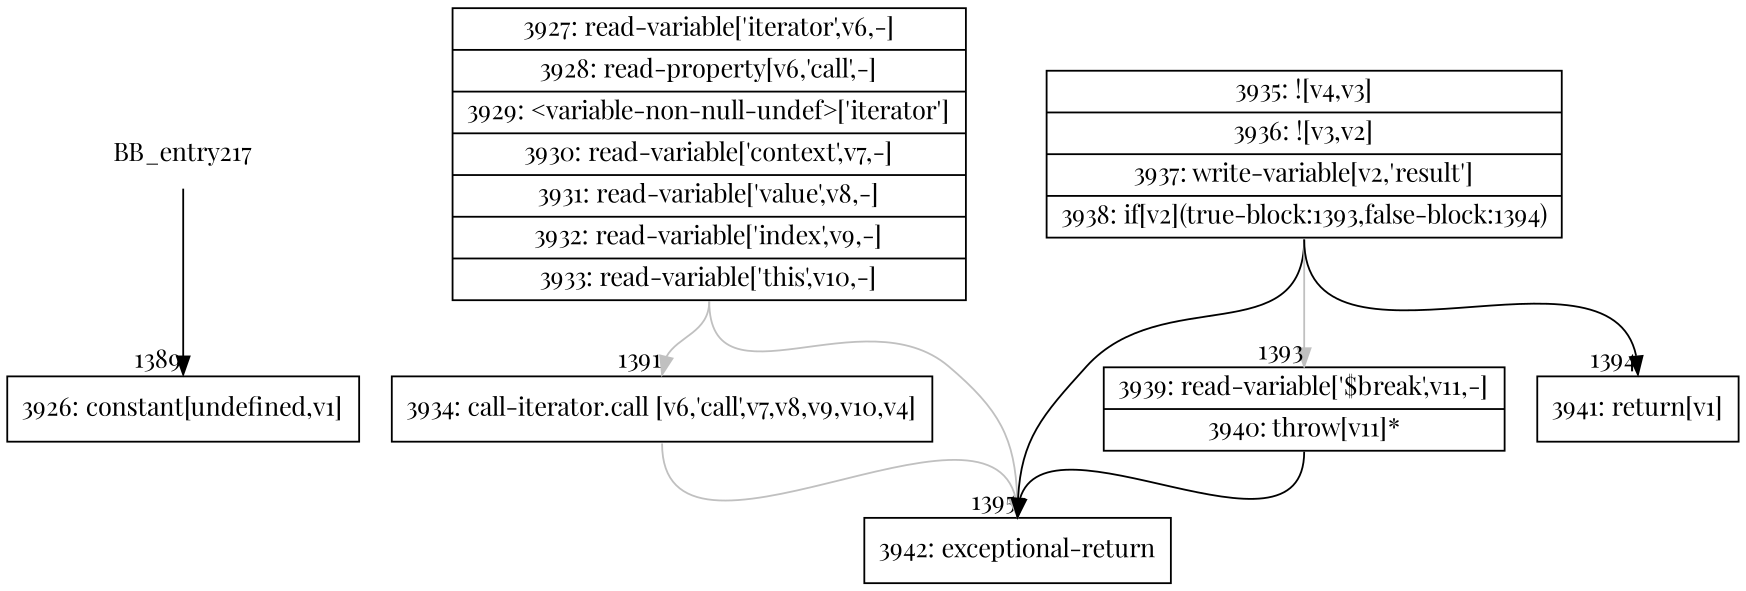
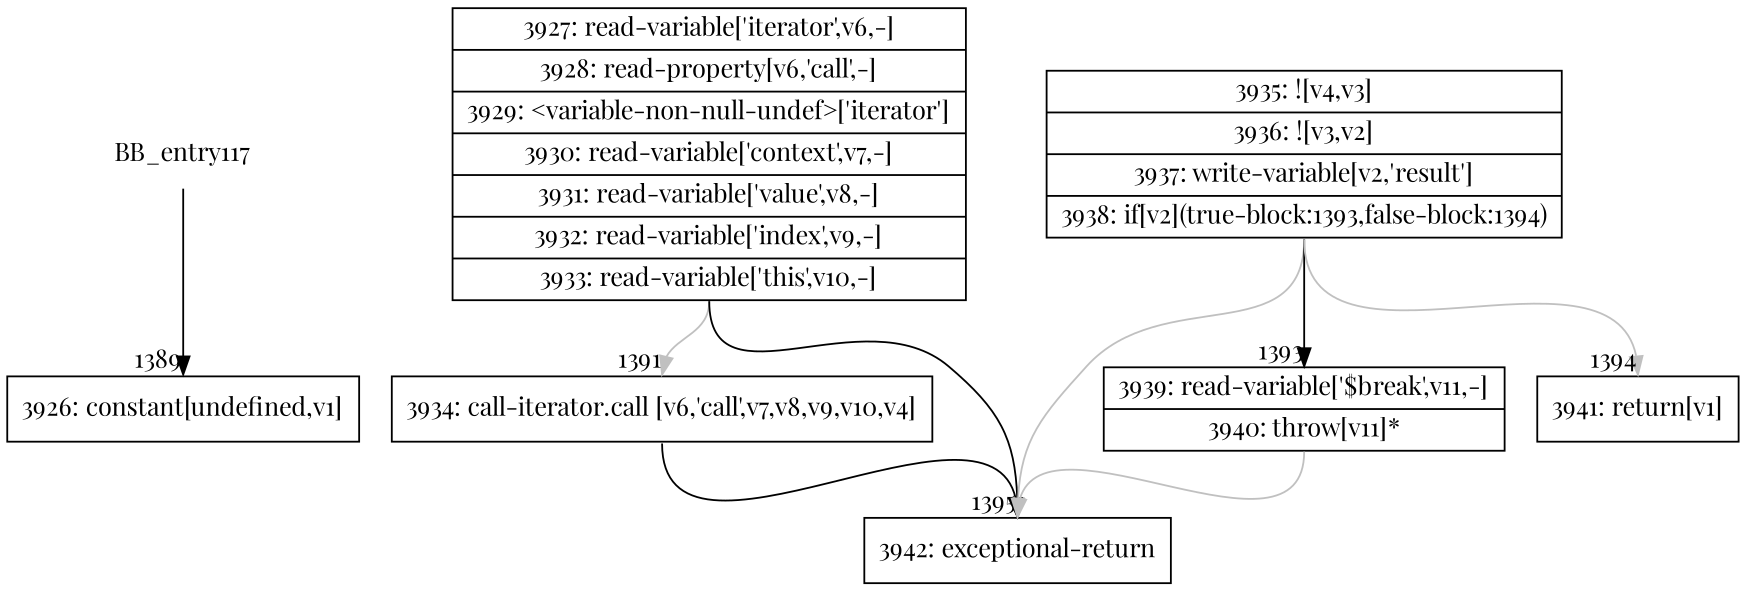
node "BB_entry217": label "BB_entry217" -> "BB_entry117"
edge "3935: ![v4,v3]" -> "3939: read-variable['$break',v11,-]": color gray -> black
edge "3935: ![v4,v3]" -> "3941: return[v1]": color black -> gray
edge "3935: ![v4,v3]" -> "3942: exceptional-return": color black -> gray
edge "3927: read-variable['iterator',v6,-]" -> "3942: exceptional-return": color gray -> black
edge "3934: call-iterator.call [v6,'call',v7,v8,v9,v10,v4]" -> "3942: exceptional-return": color gray -> black
edge "3939: read-variable['$break',v11,-]" -> "3942: exceptional-return": color black -> gray
